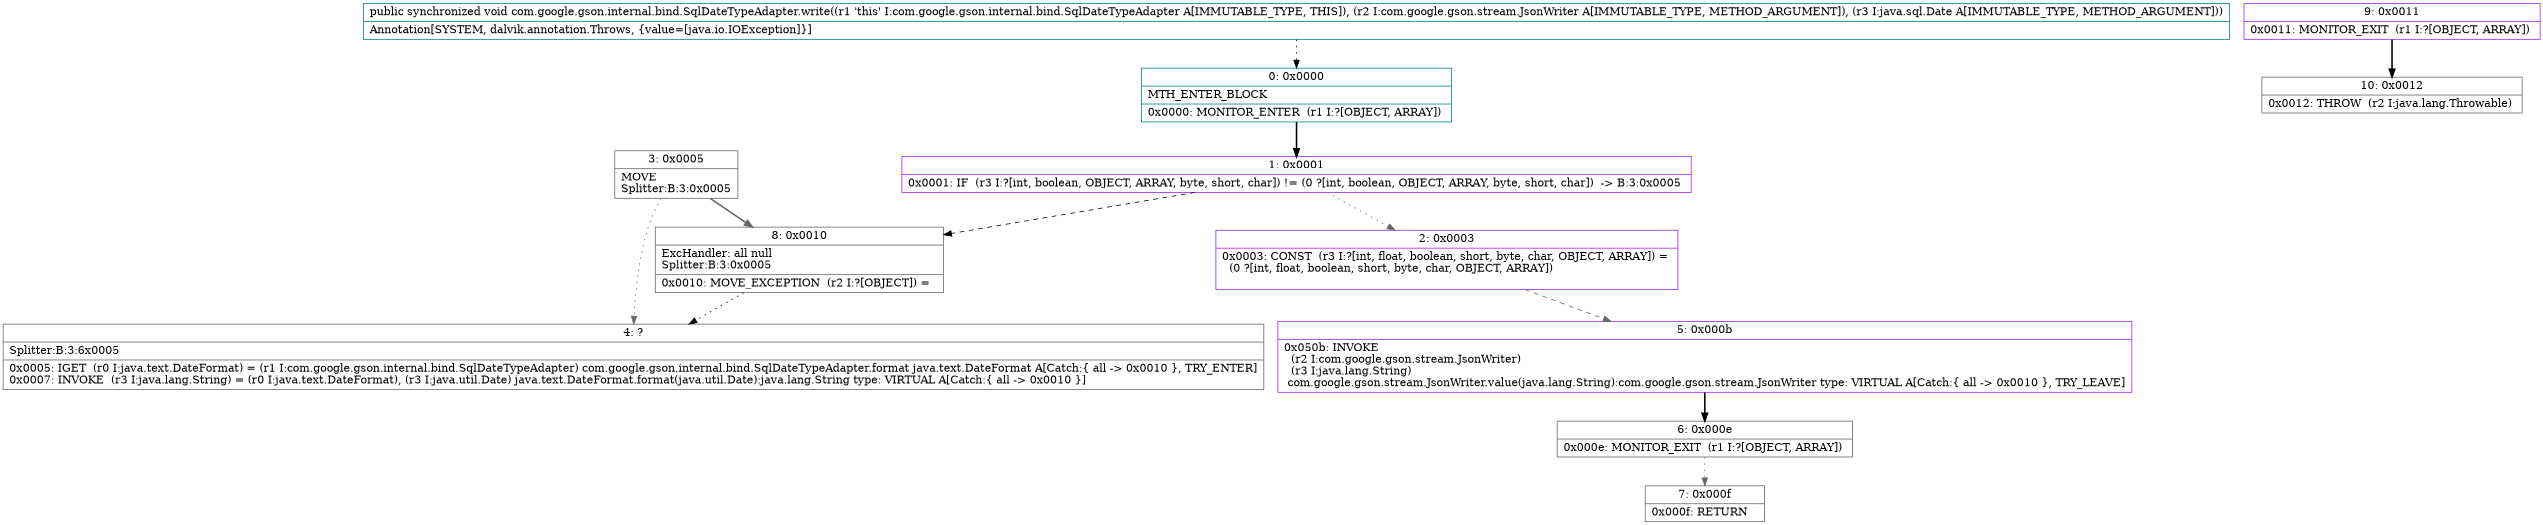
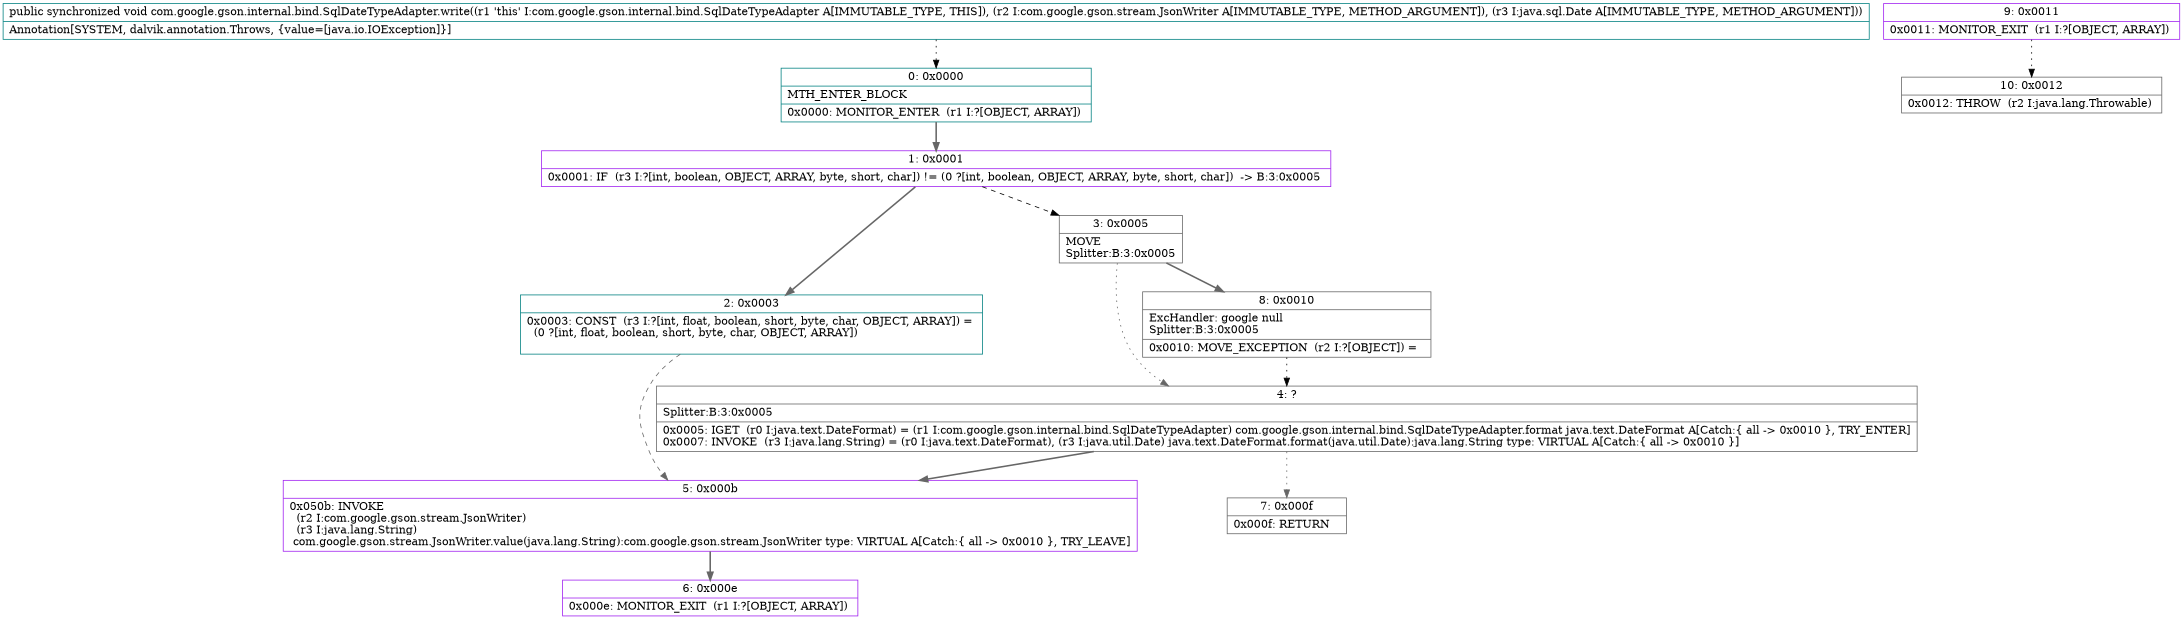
edge "9: 0x0011" -> "10: 0x0012": style bold -> dotted
edge "0: 0x0000" -> "1: 0x0001": color black -> gray40
edge "1: 0x0001" -> "2: 0x0003": style dotted -> bold
edge "1: 0x0001" -> "8: 0x0010": now "1: 0x0001" -> "3: 0x0005"
node "8: 0x0010": text "ExcHandler: all null" -> "ExcHandler: google null"
node "2: 0x0003": color purple -> teal
node "4: ?": text "Splitter:B:3:6x0005" -> "Splitter:B:3:0x0005"
edge "5: 0x000b" -> "6: 0x000e": color black -> gray40
node "6: 0x000e": color gray40 -> purple
edge "4: ?" -> "5: 0x000b": added
edge "6: 0x000e" -> "7: 0x000f": now "4: ?" -> "7: 0x000f"
